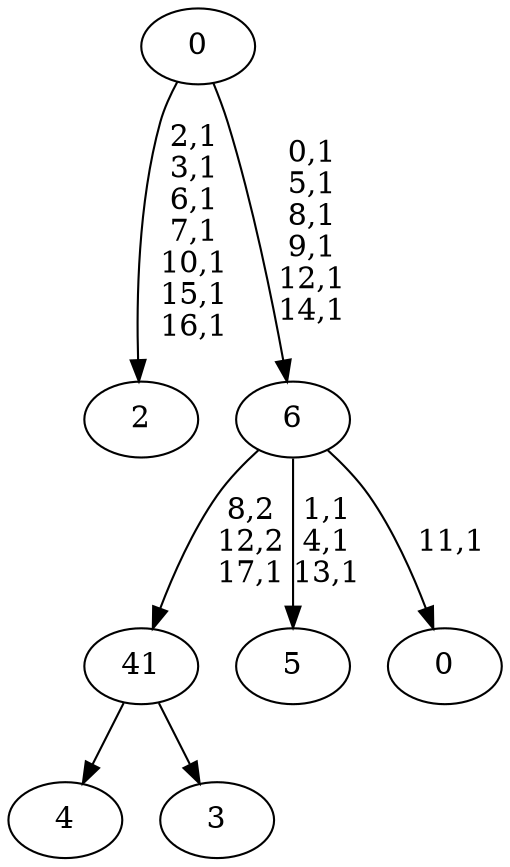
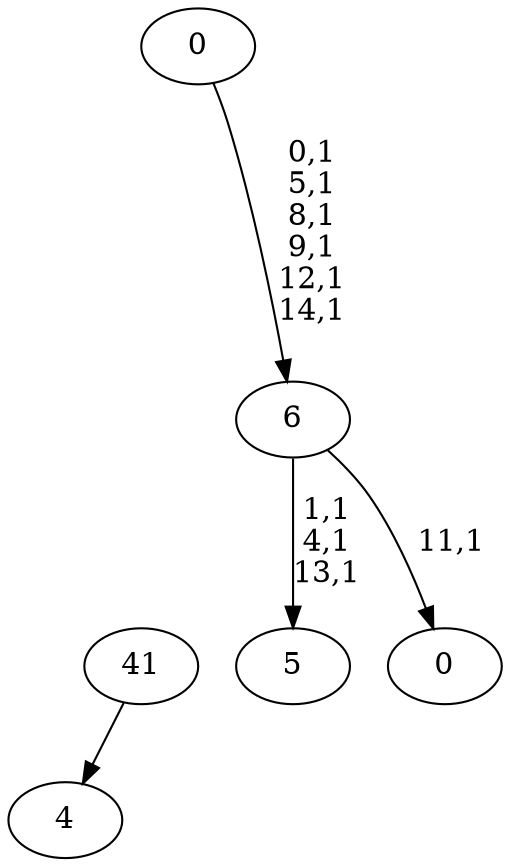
node "2": removed
edge "6" -> "41": removed, label "8,2 12,2 17,1"
node "3": removed
